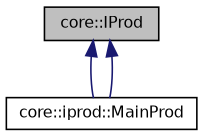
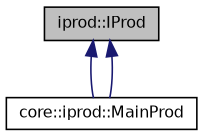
node "core::IProd": label "core::IProd" -> "iprod::IProd"
